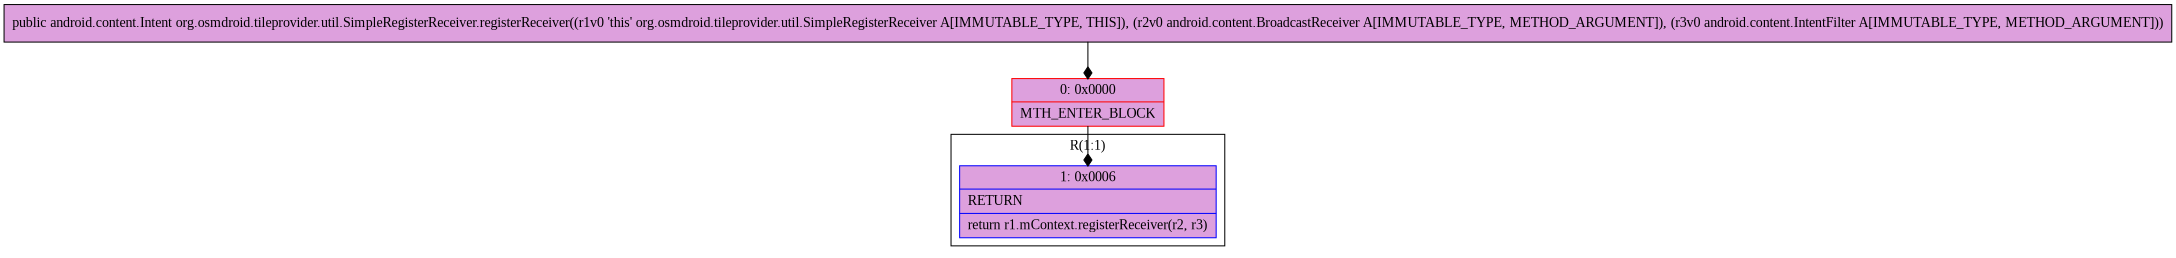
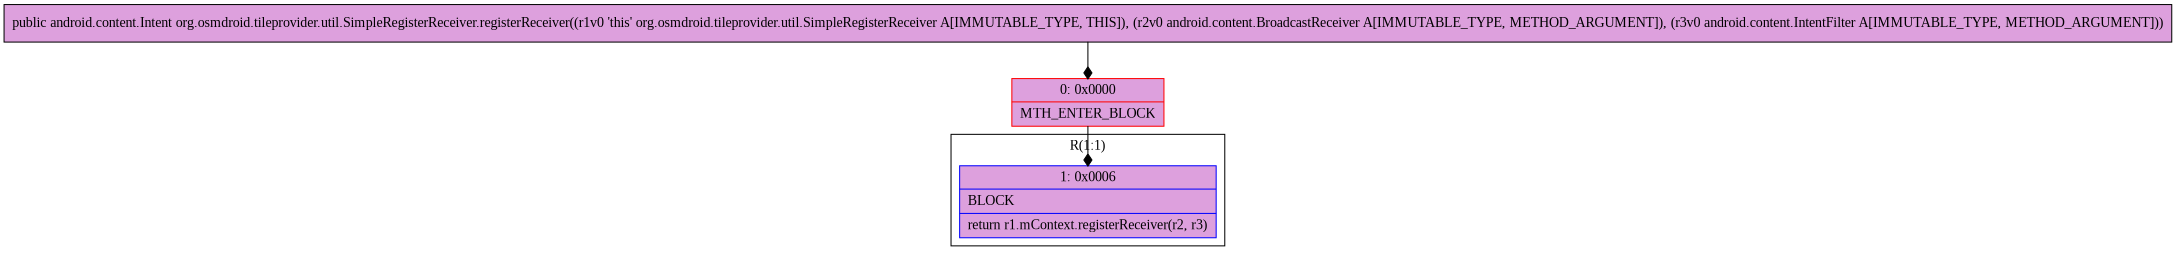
node "1: 0x0006": text "RETURN" -> "BLOCK"
